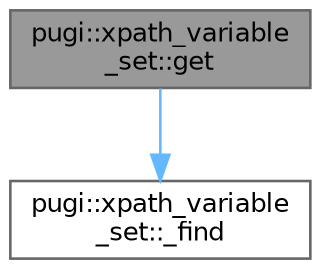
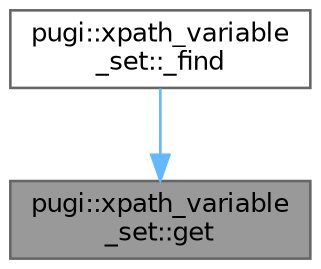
edge "pugi::xpath_variable _set::get" -> "pugi::xpath_variable _set::_find": reversed
